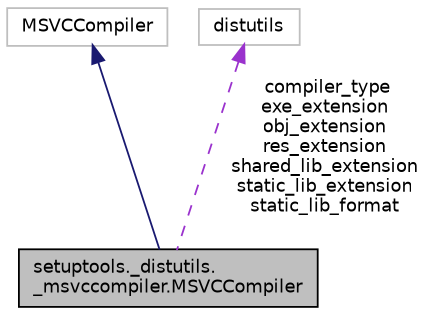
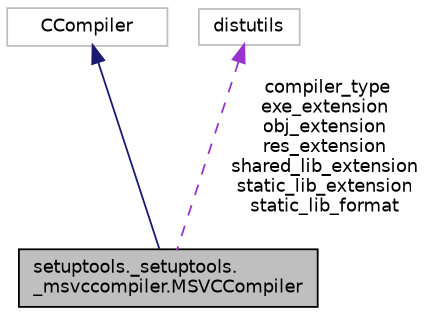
node "MSVCCompiler": label "MSVCCompiler" -> "CCompiler"
node "setuptools._distutils. _msvccompiler.MSVCCompiler": label "setuptools._distutils. _msvccompiler.MSVCCompiler" -> "setuptools._setuptools. _msvccompiler.MSVCCompiler"
